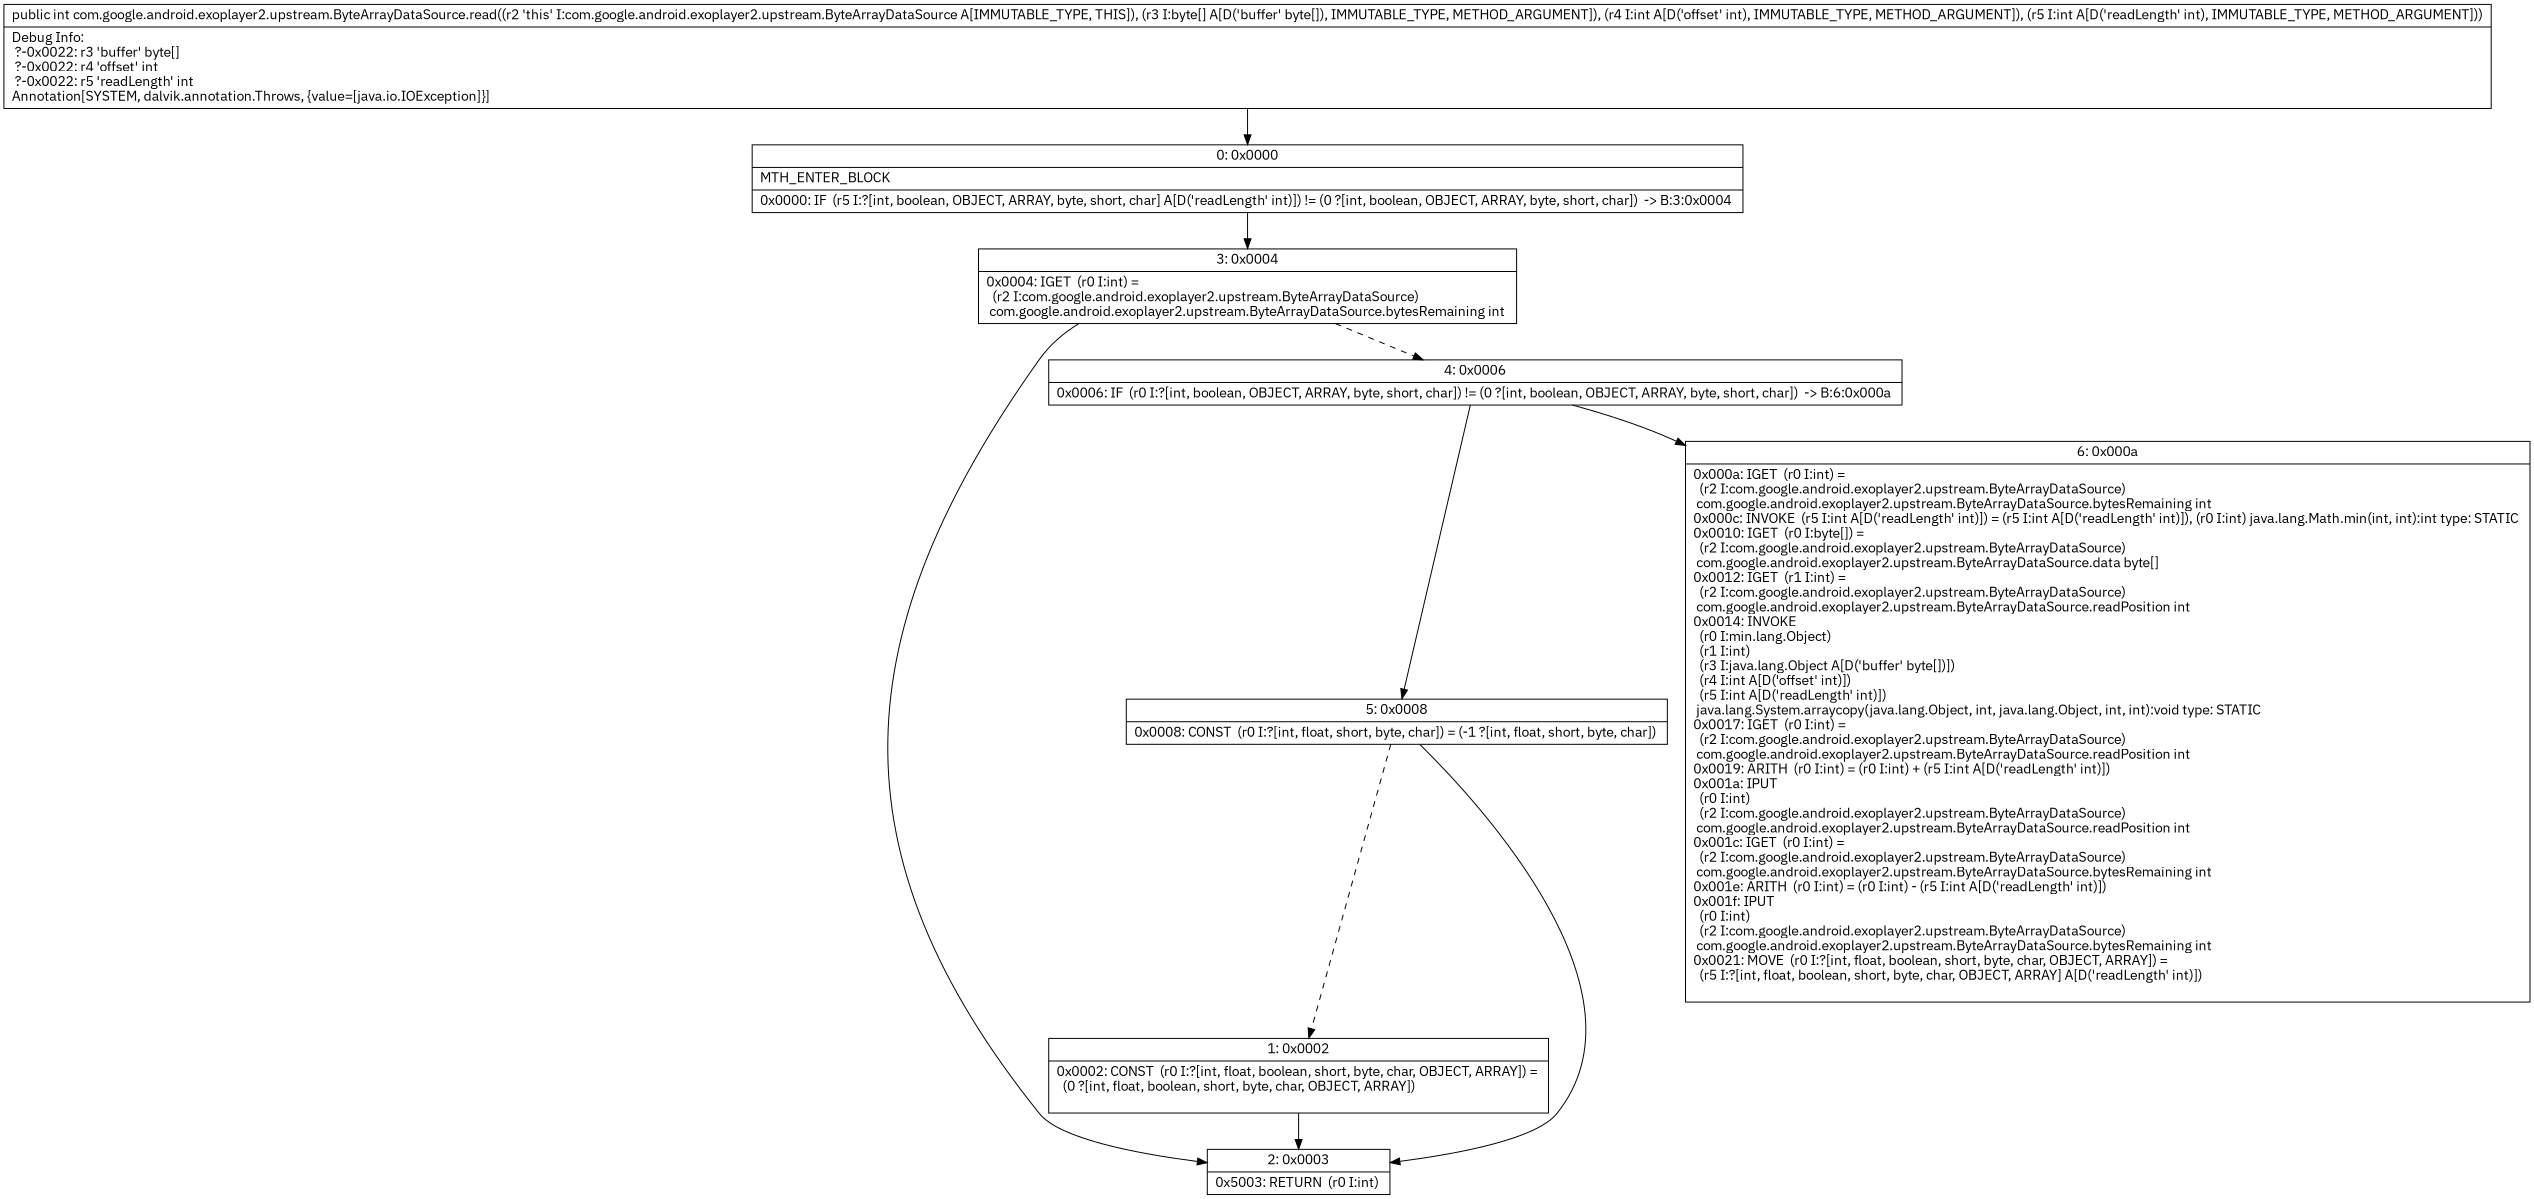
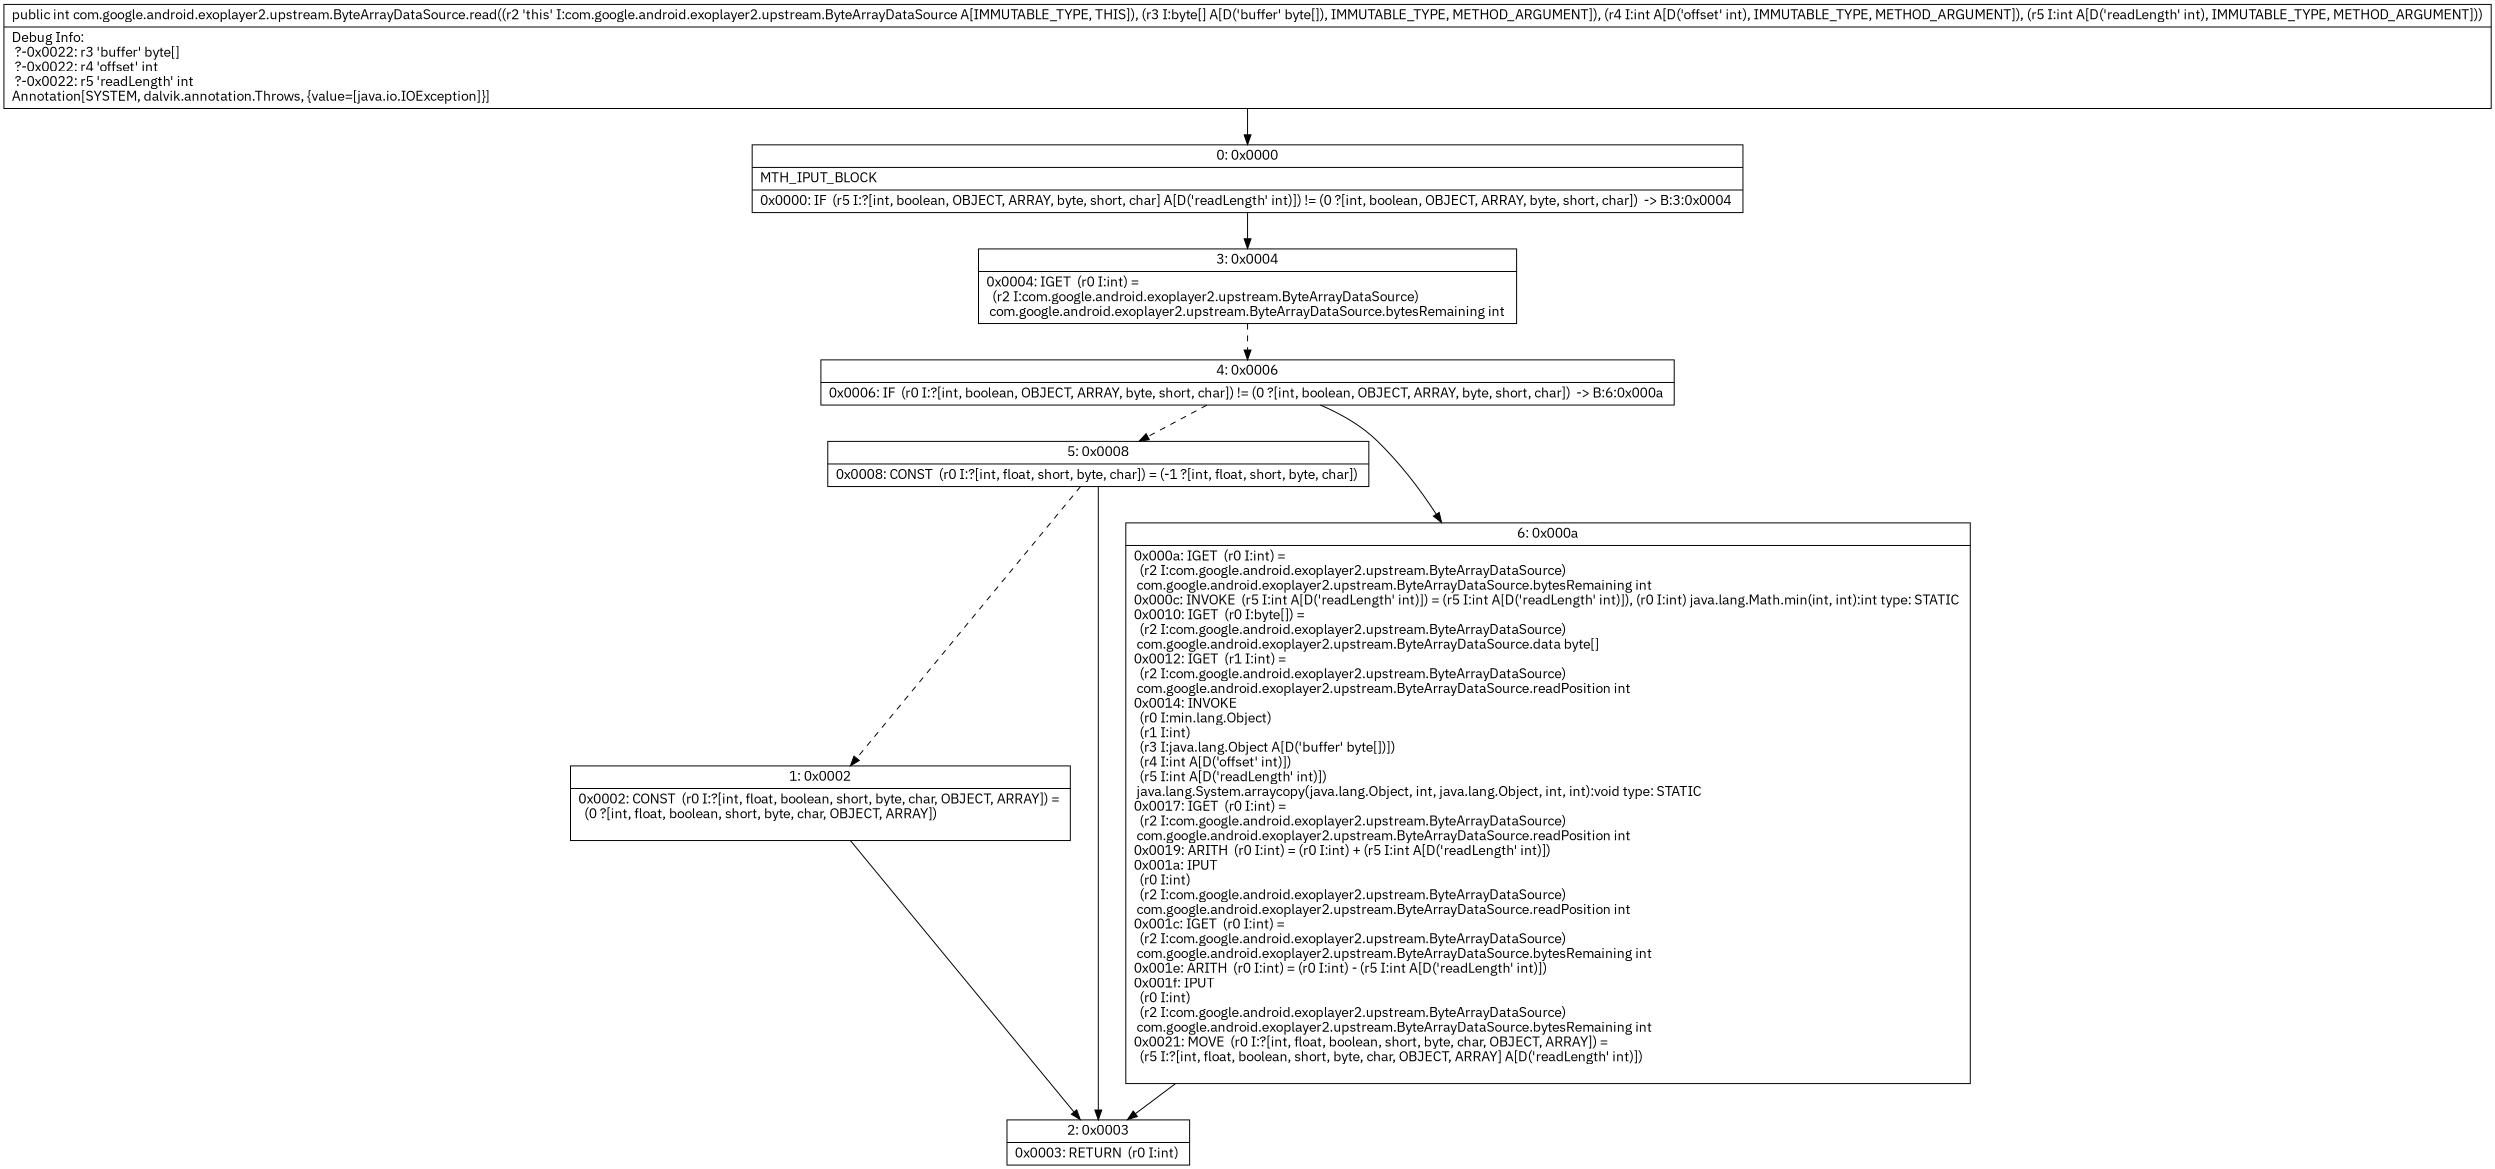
node "0: 0x0000": text "MTH_ENTER_BLOCK" -> "MTH_IPUT_BLOCK"
edge "4: 0x0006" -> "5: 0x0008": style solid -> dashed
edge "3: 0x0004" -> "2: 0x0003": now "6: 0x000a" -> "2: 0x0003"
node "2: 0x0003": text "0x5003: RETURN  (r0 I:int)" -> "0x0003: RETURN  (r0 I:int)"
